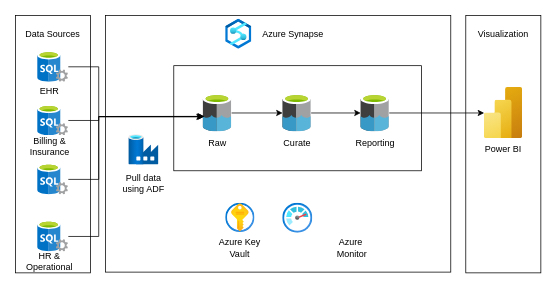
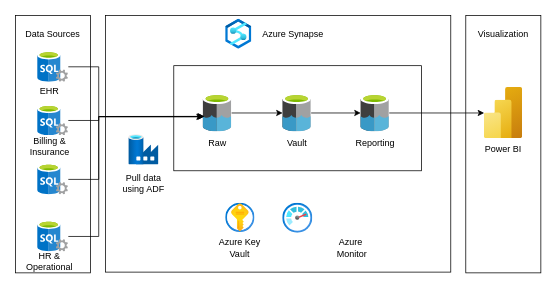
node "Curate": label "Curate" -> "Vault"
